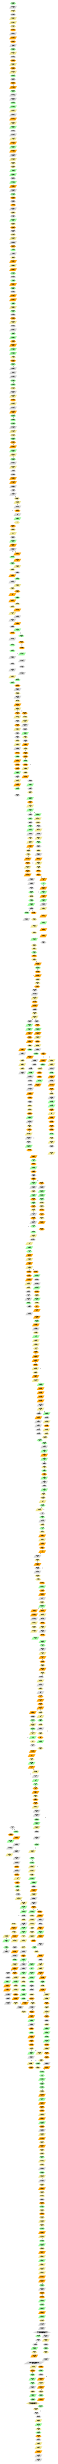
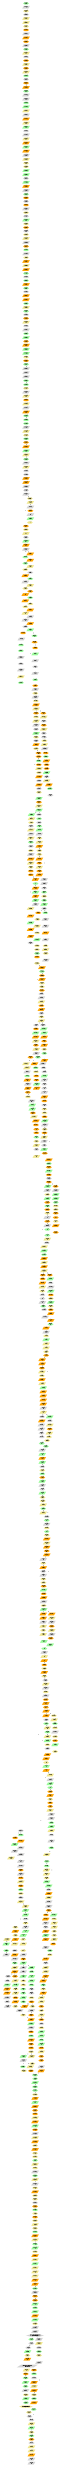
node "0x0041e6f2 movl": fillcolor palegreen -> orange
node "0x0041e846 subl": added
